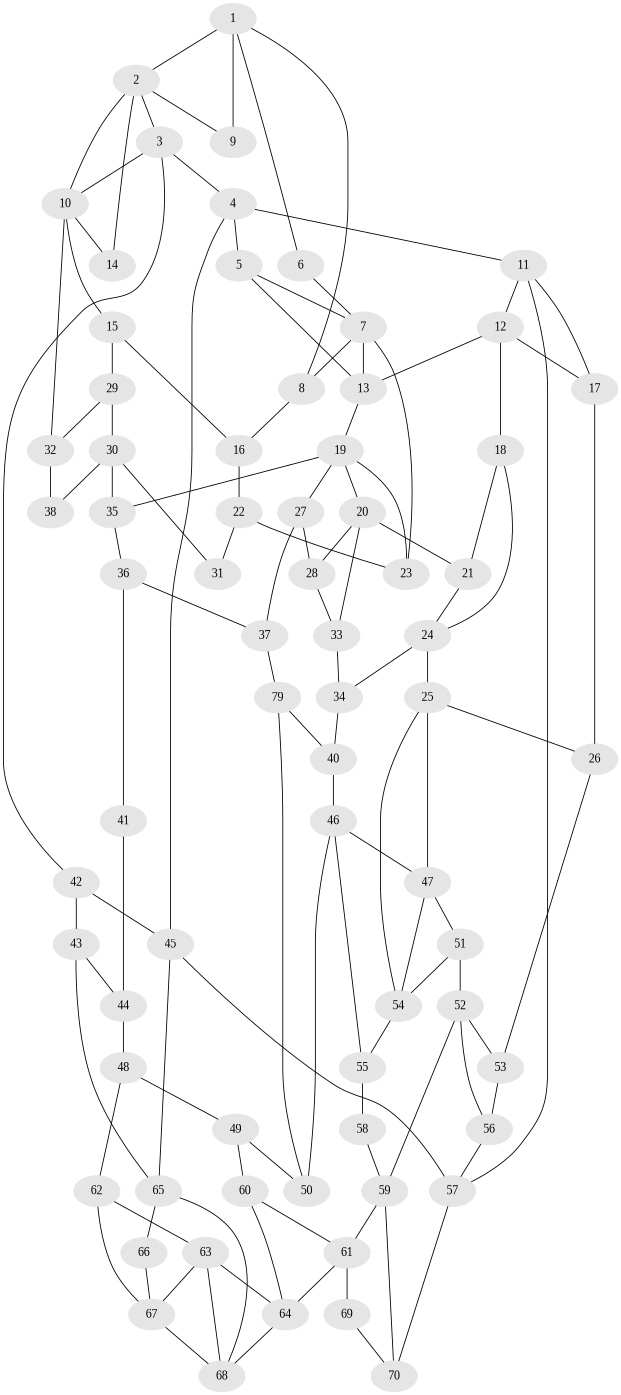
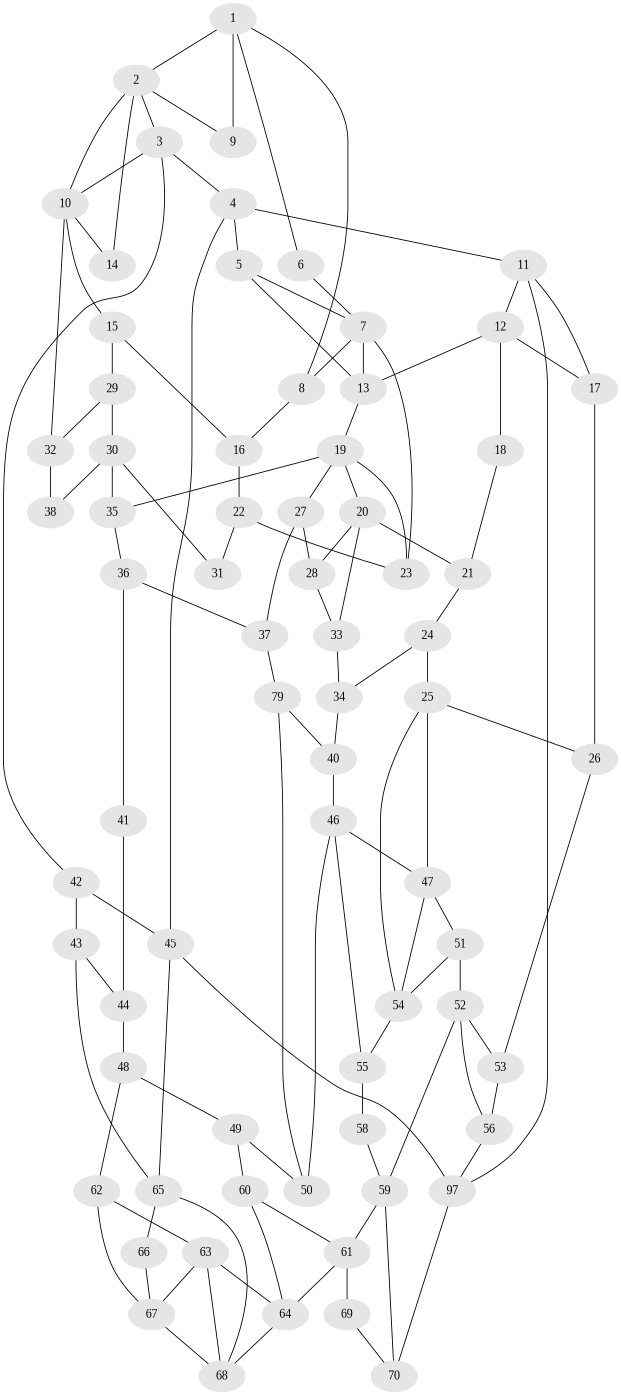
edge "18" -- "24": removed
node "57": label "57" -> "97"
